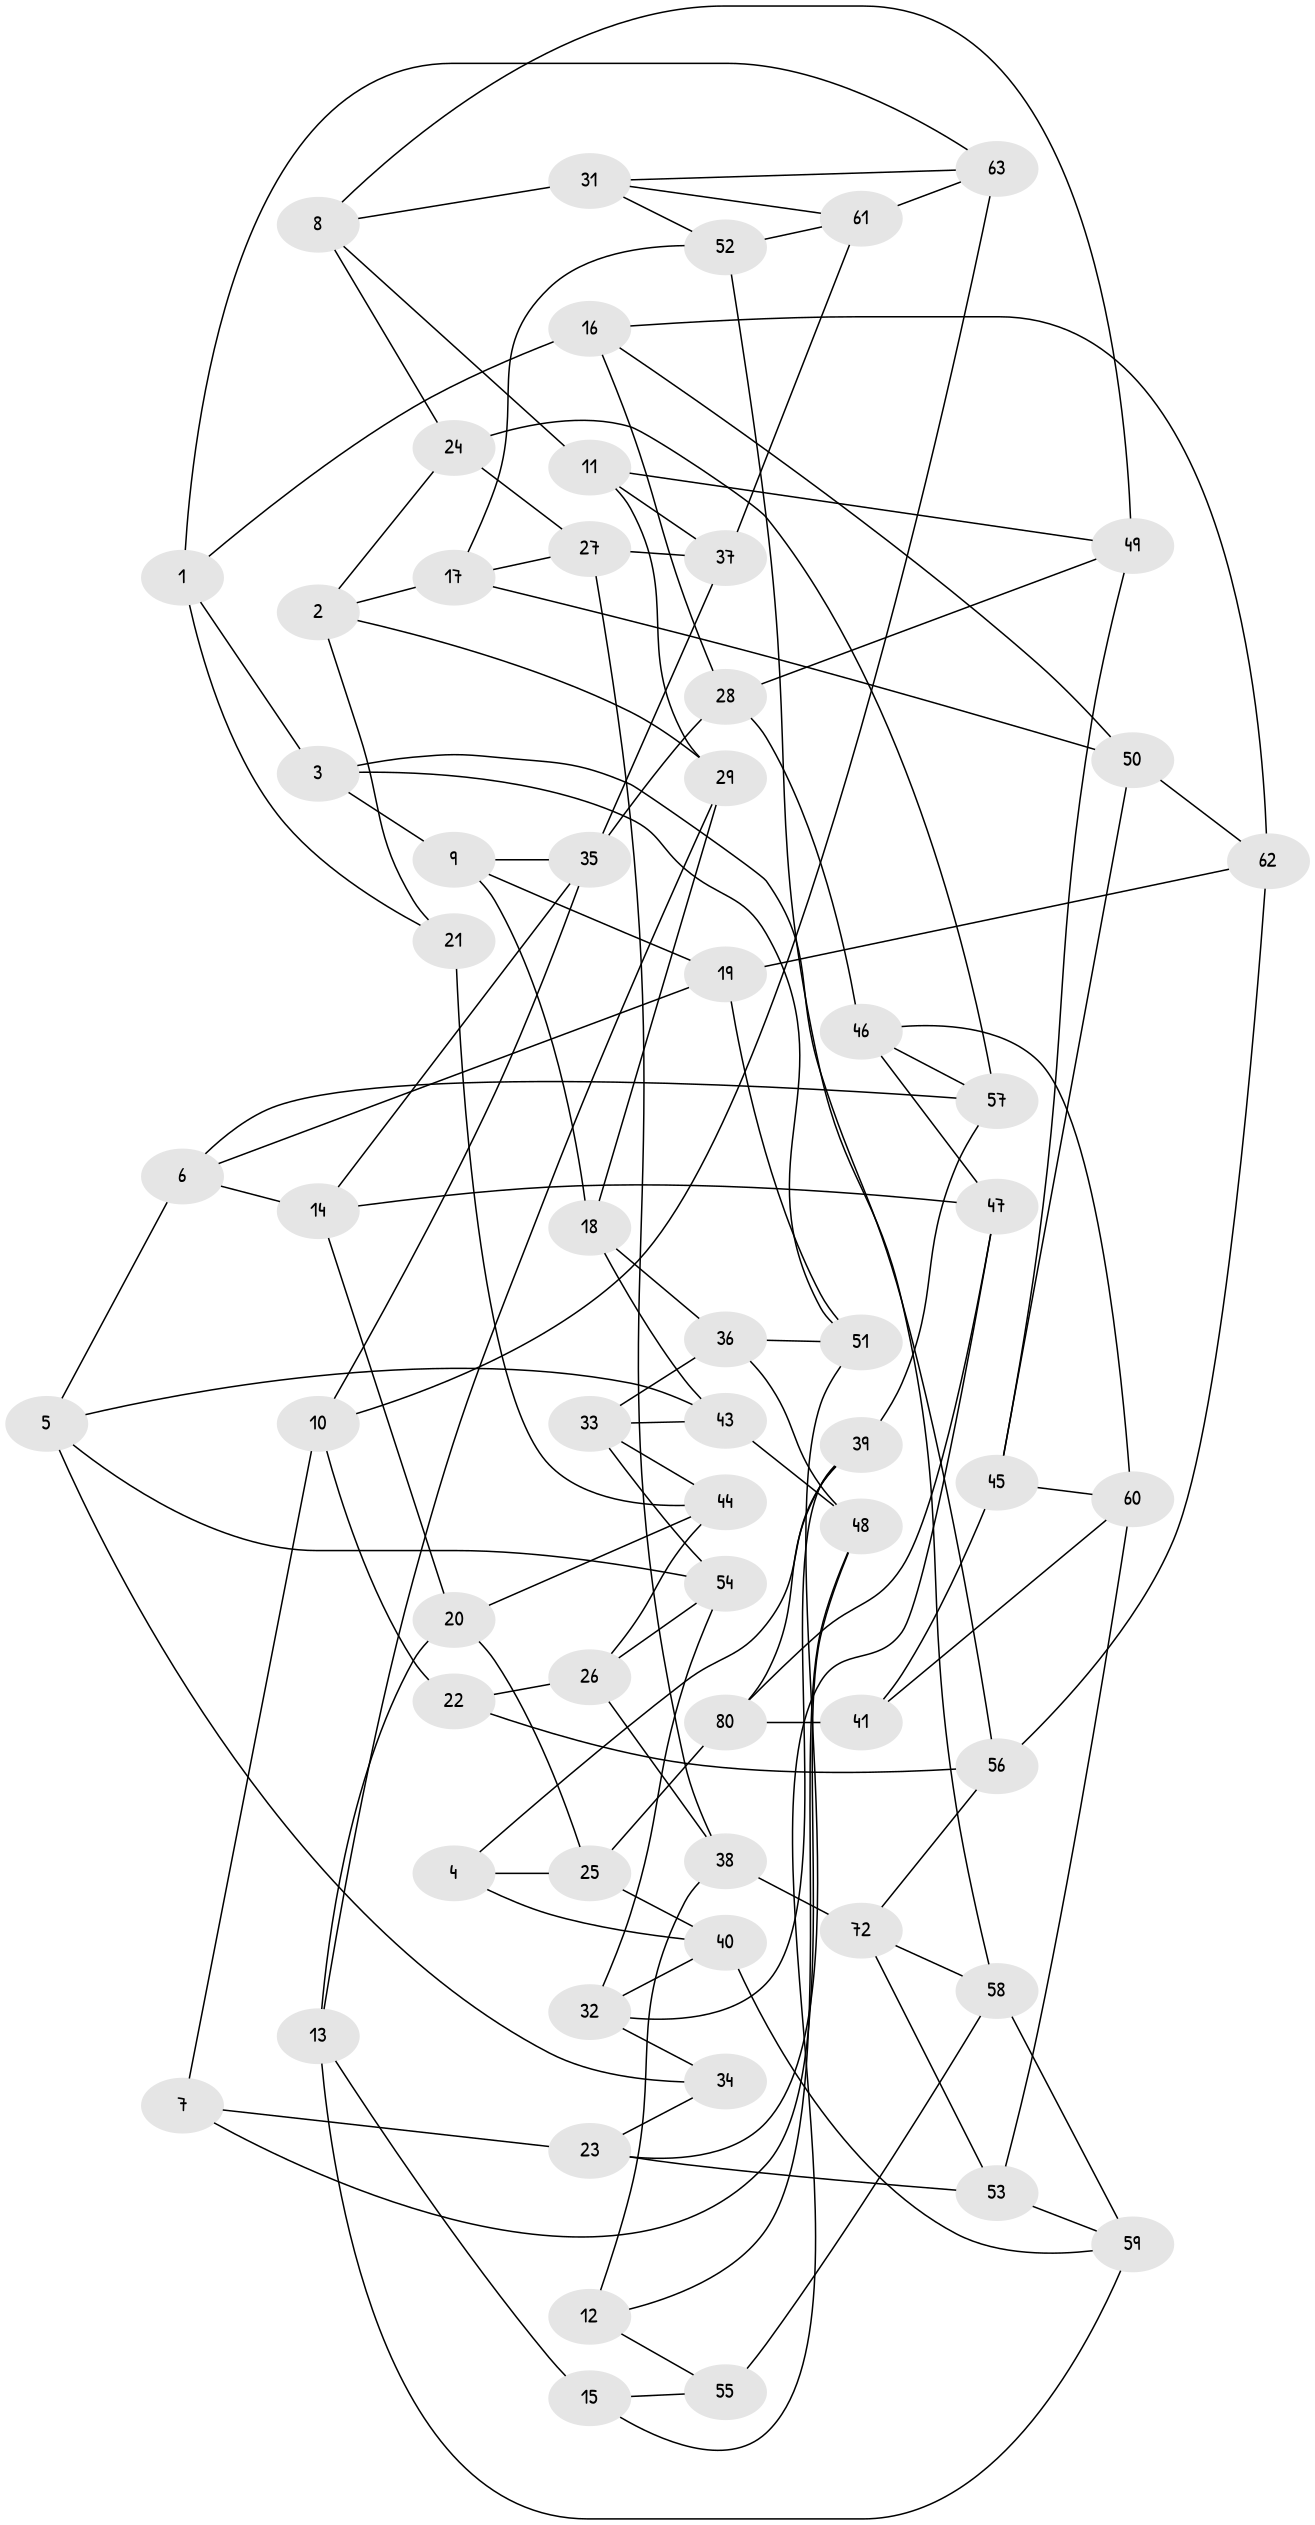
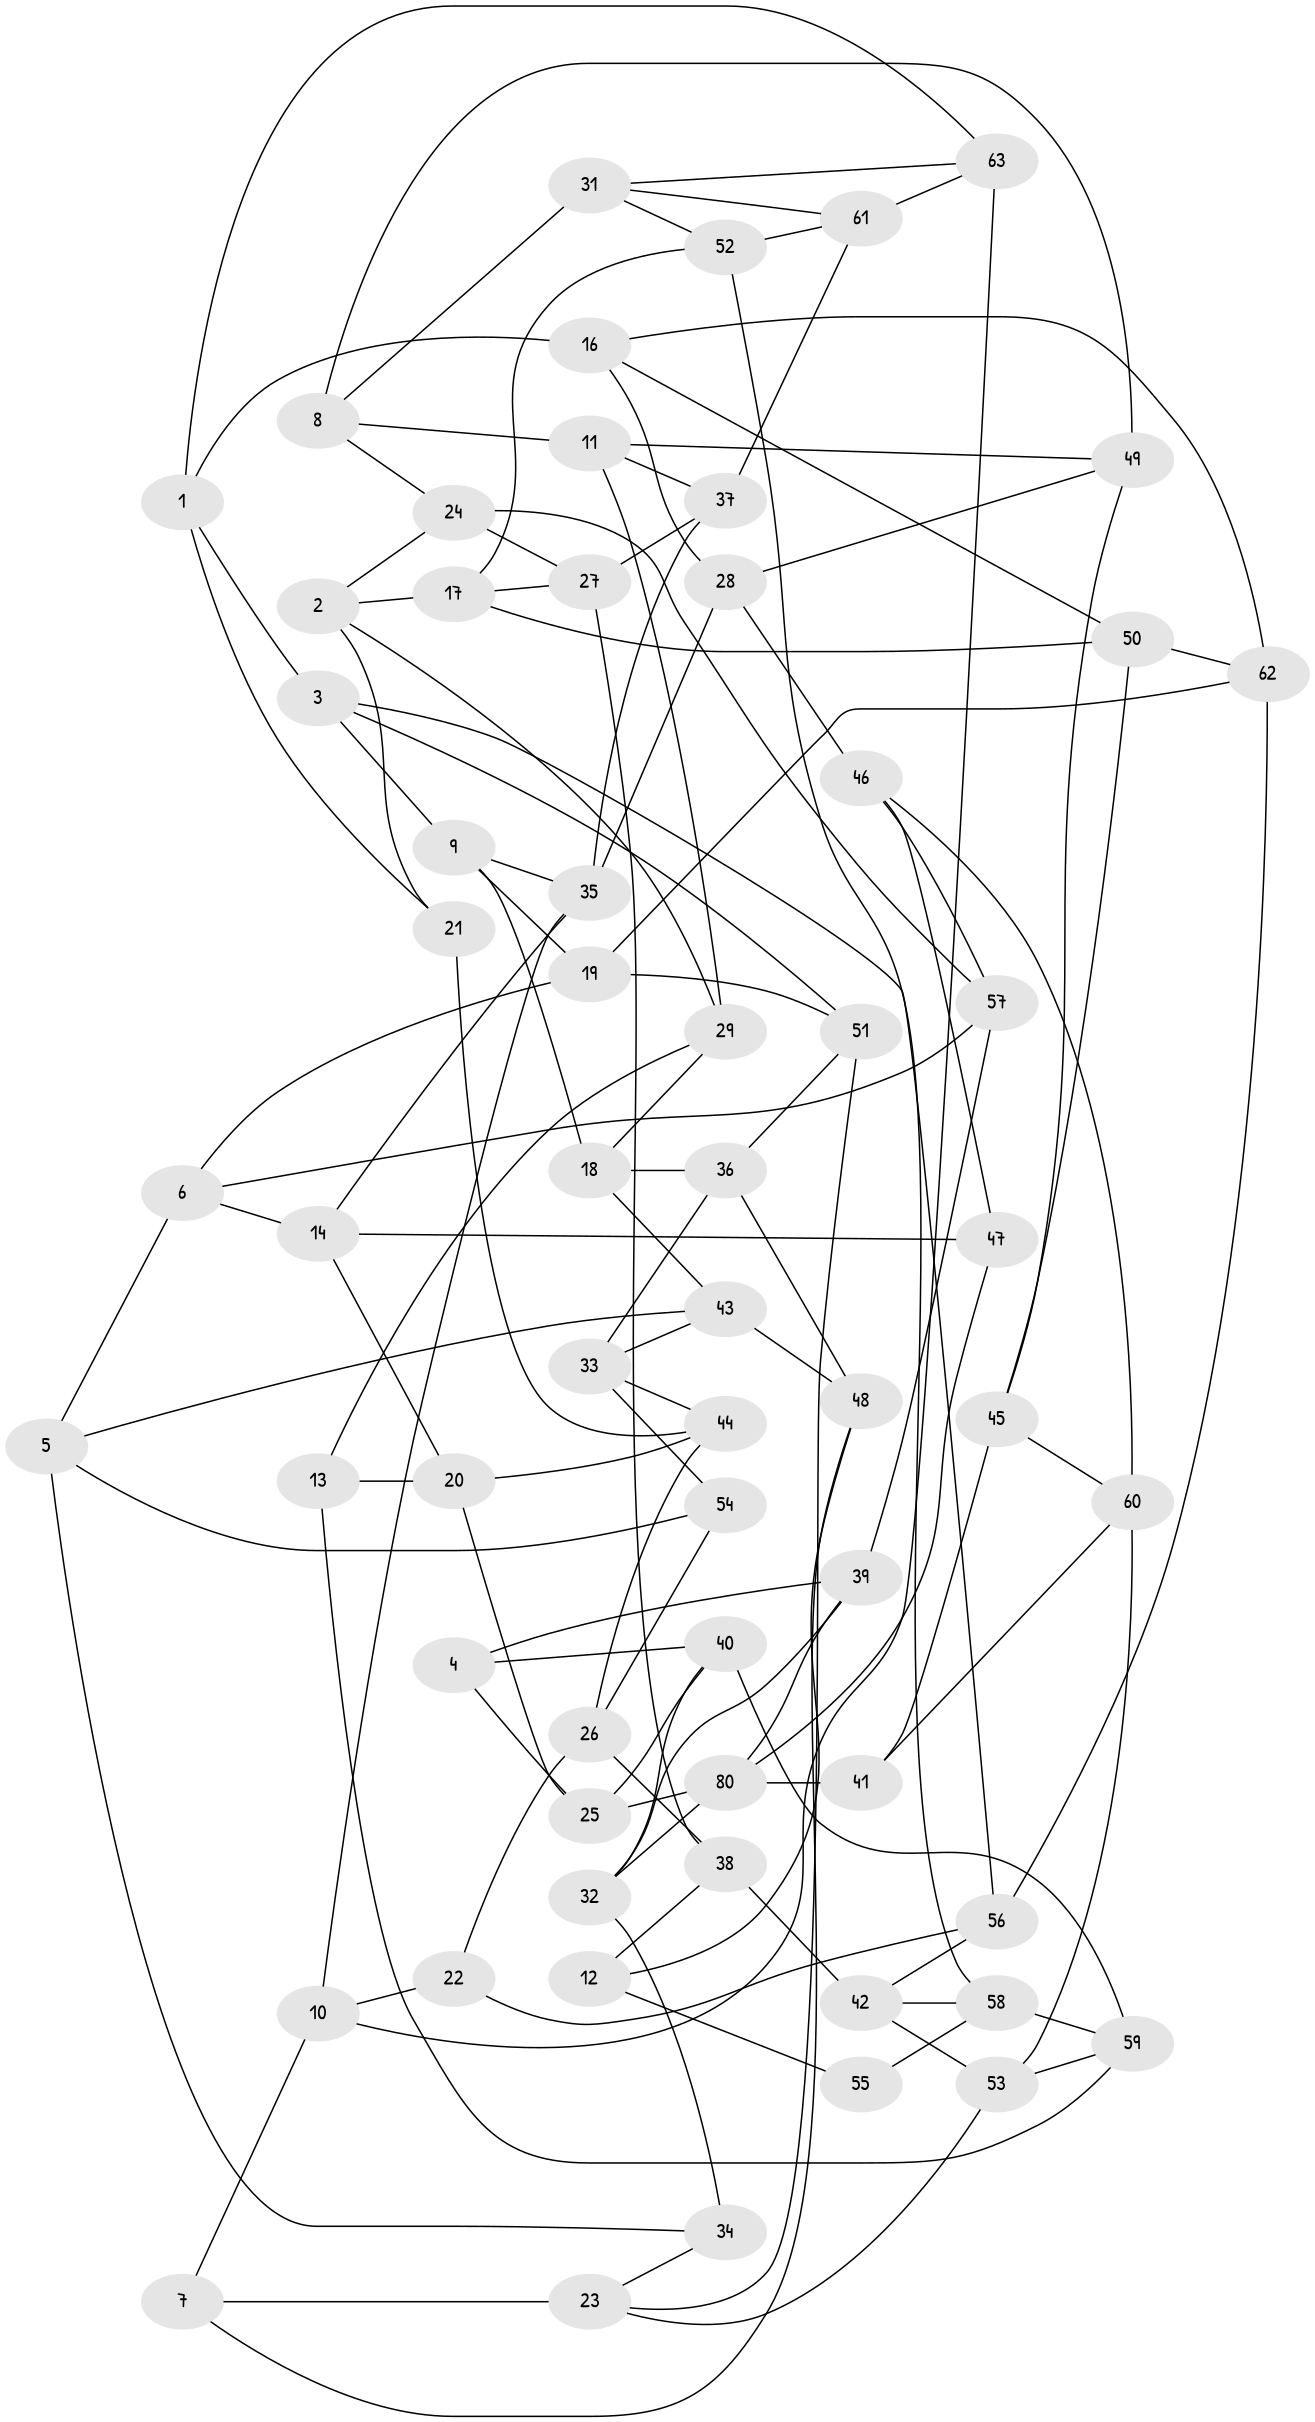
edge "54" -- "32": now "80" -- "32"
node "72": label "72" -> "42"
node "15": removed
